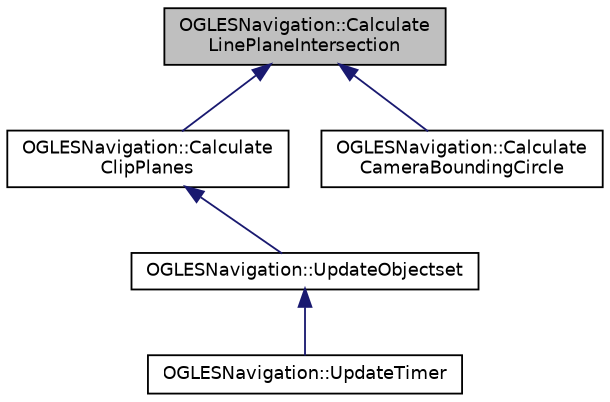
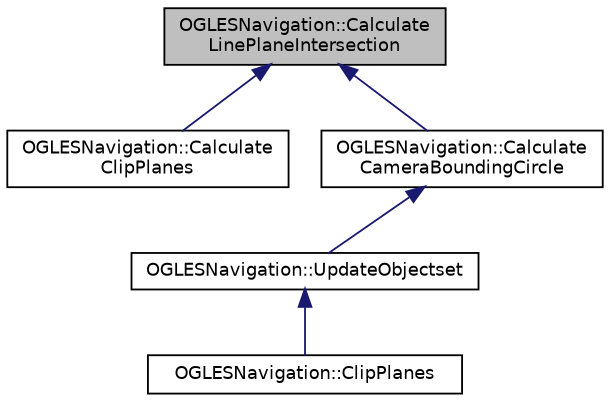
edge "OGLESNavigation::UpdateObjectset" -> "OGLESNavigation::Calculate ClipPlanes": now "OGLESNavigation::UpdateObjectset" -> "OGLESNavigation::Calculate CameraBoundingCircle"
node "OGLESNavigation::UpdateTimer": label "OGLESNavigation::UpdateTimer" -> "OGLESNavigation::ClipPlanes"
